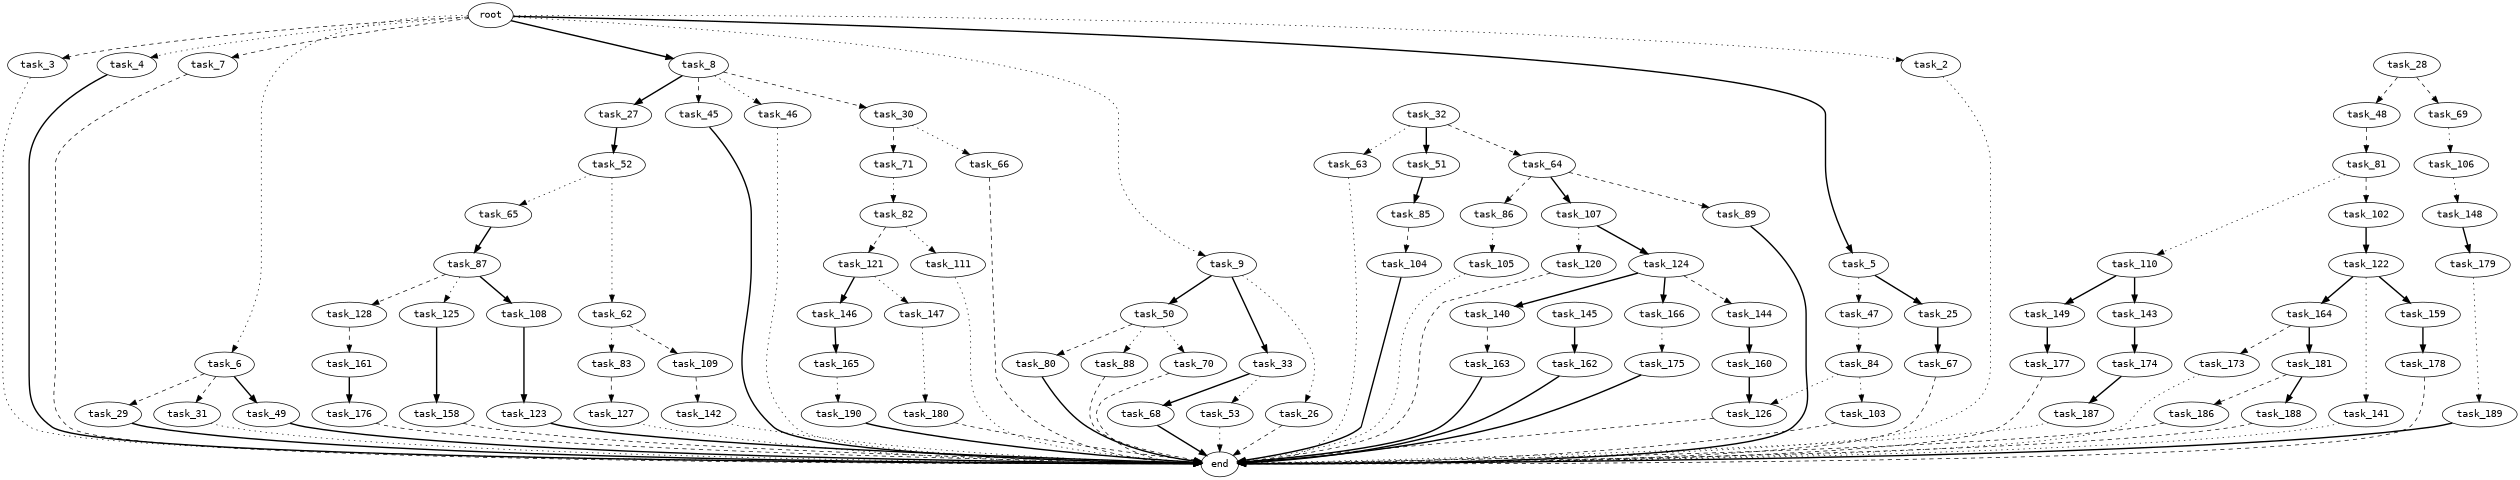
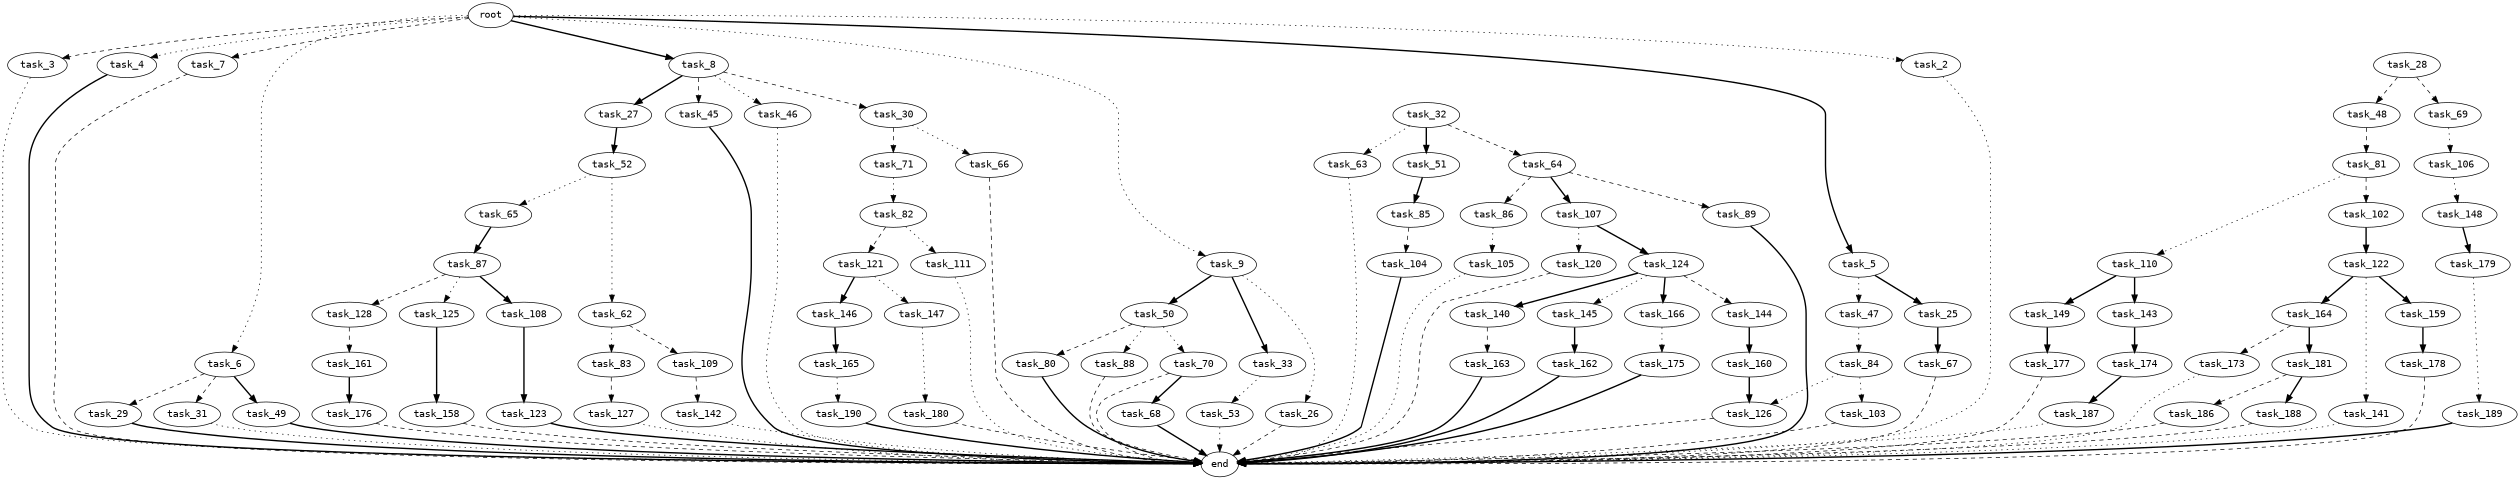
edge "task_124" -> "task_145": added
edge "task_33" -> "task_68": now "task_70" -> "task_68"
